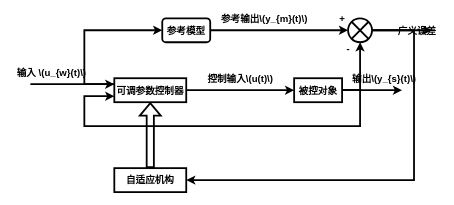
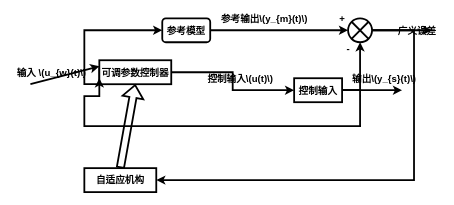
node "可调参数控制器": moved (150, 90) -> (135, 72)
node "被控对象": label "被控对象" -> "控制输入"
node "自适应机构": moved (150, 180) -> (120, 180)
